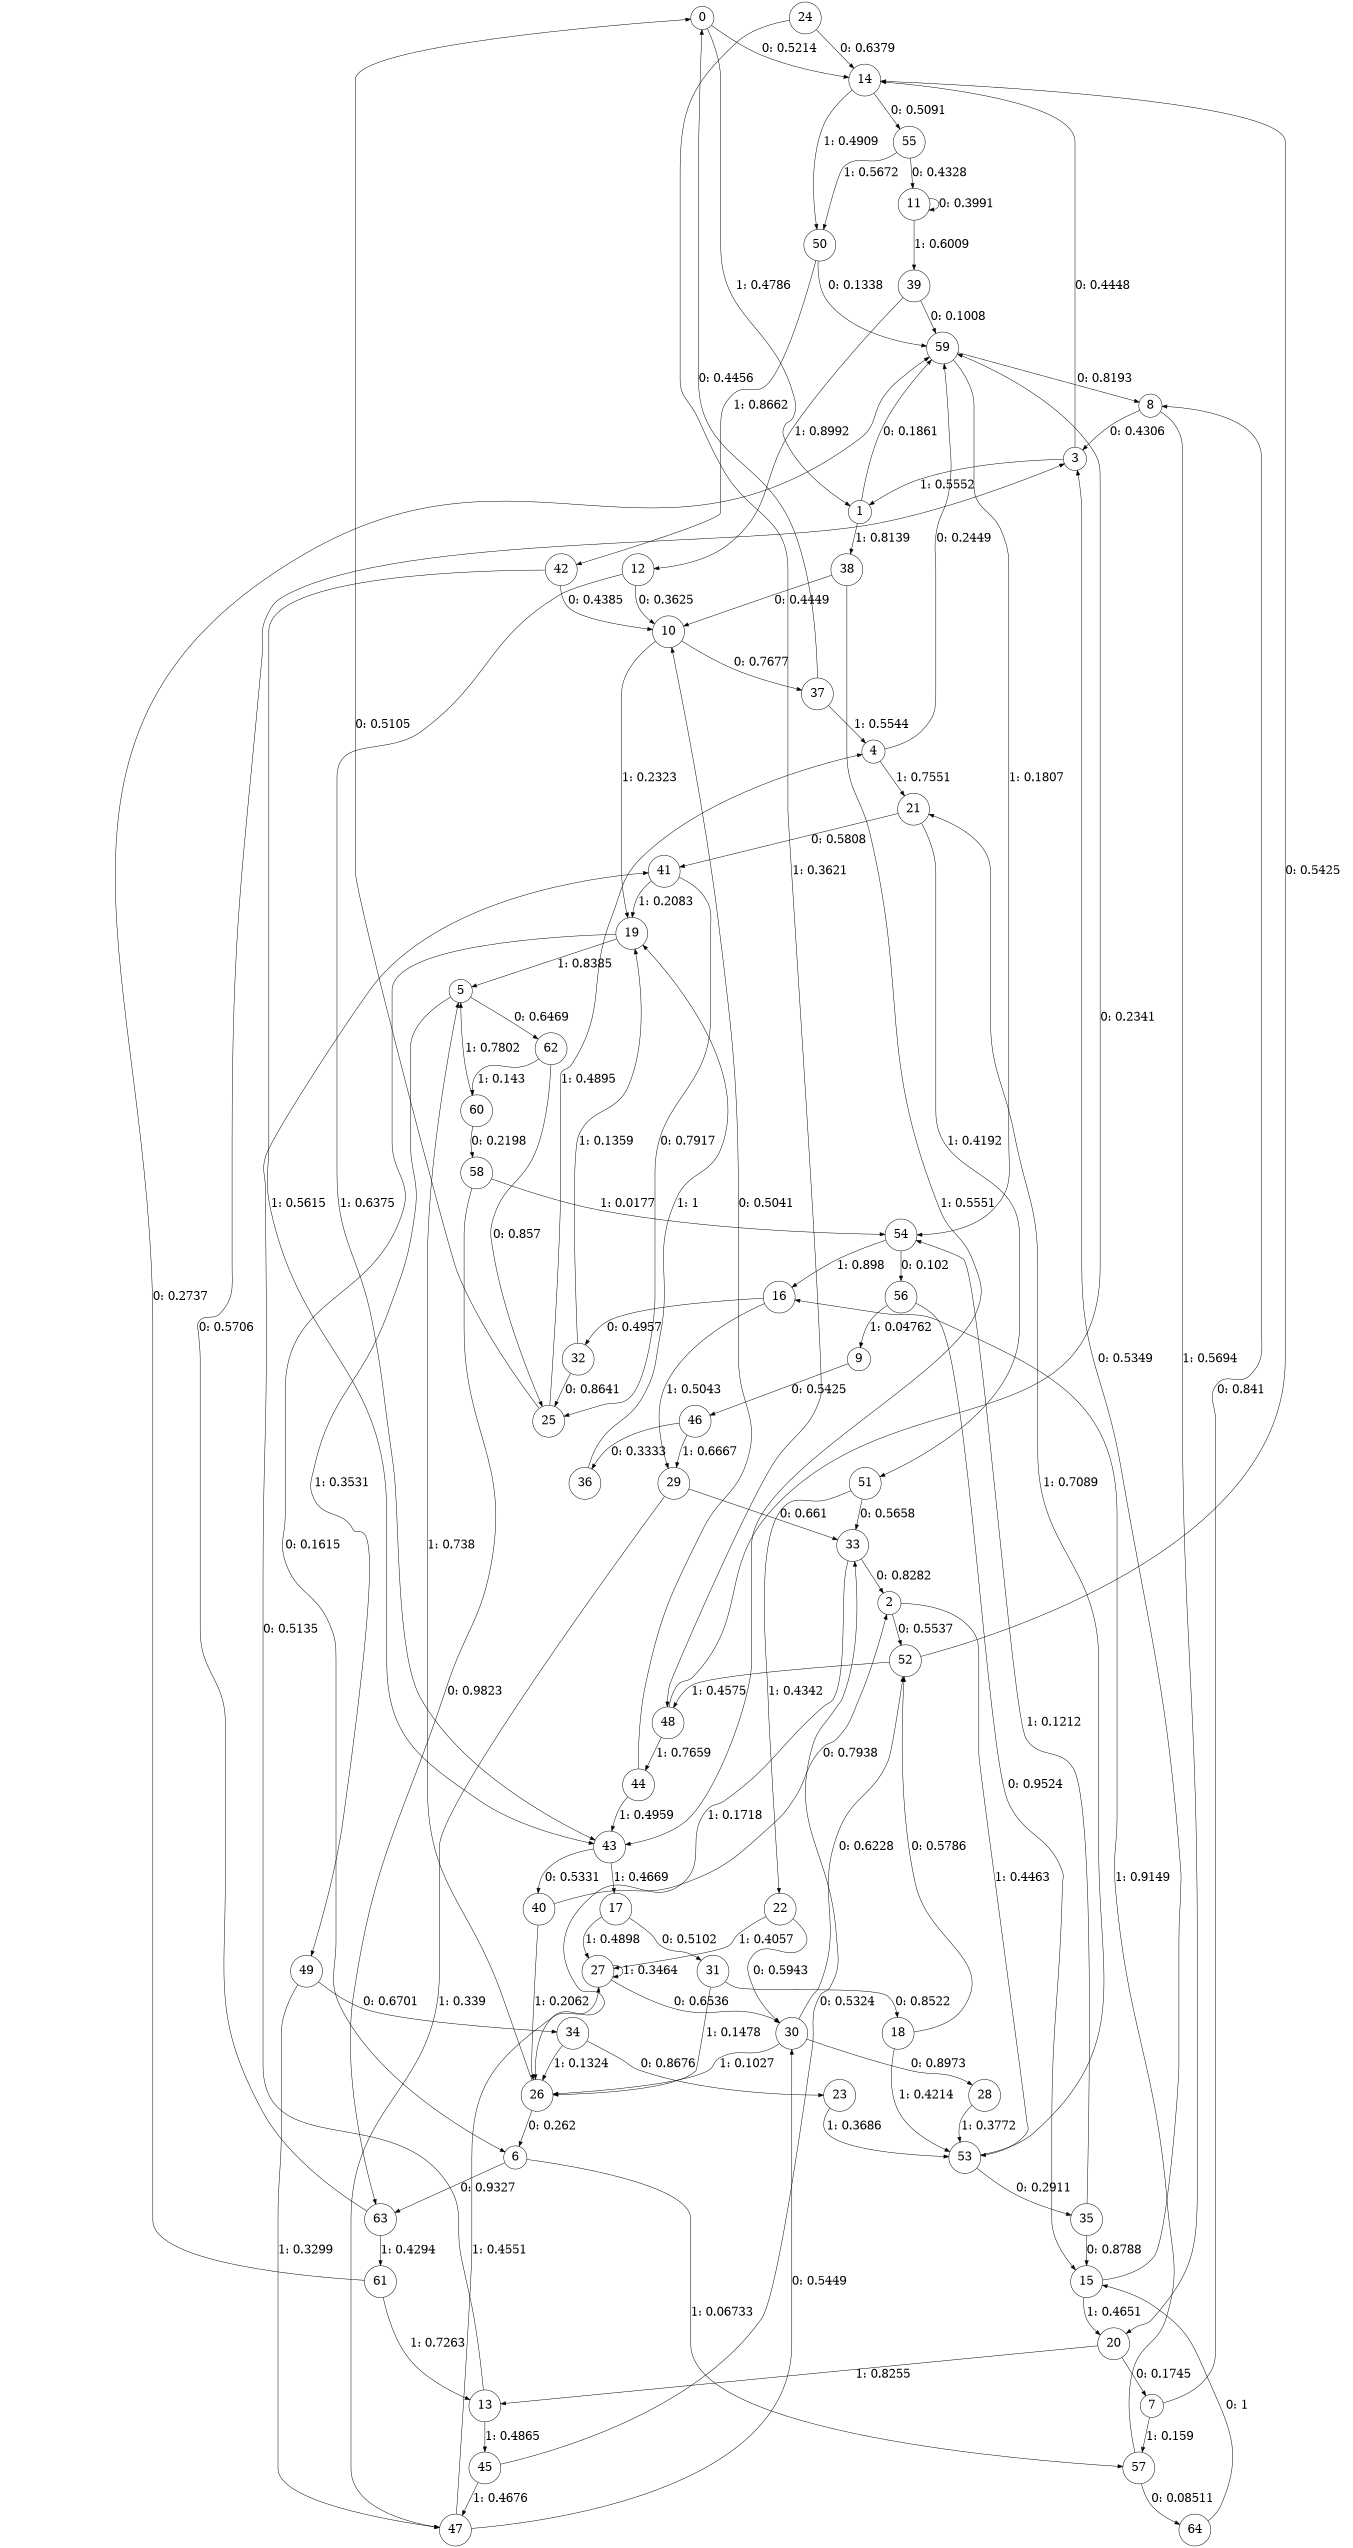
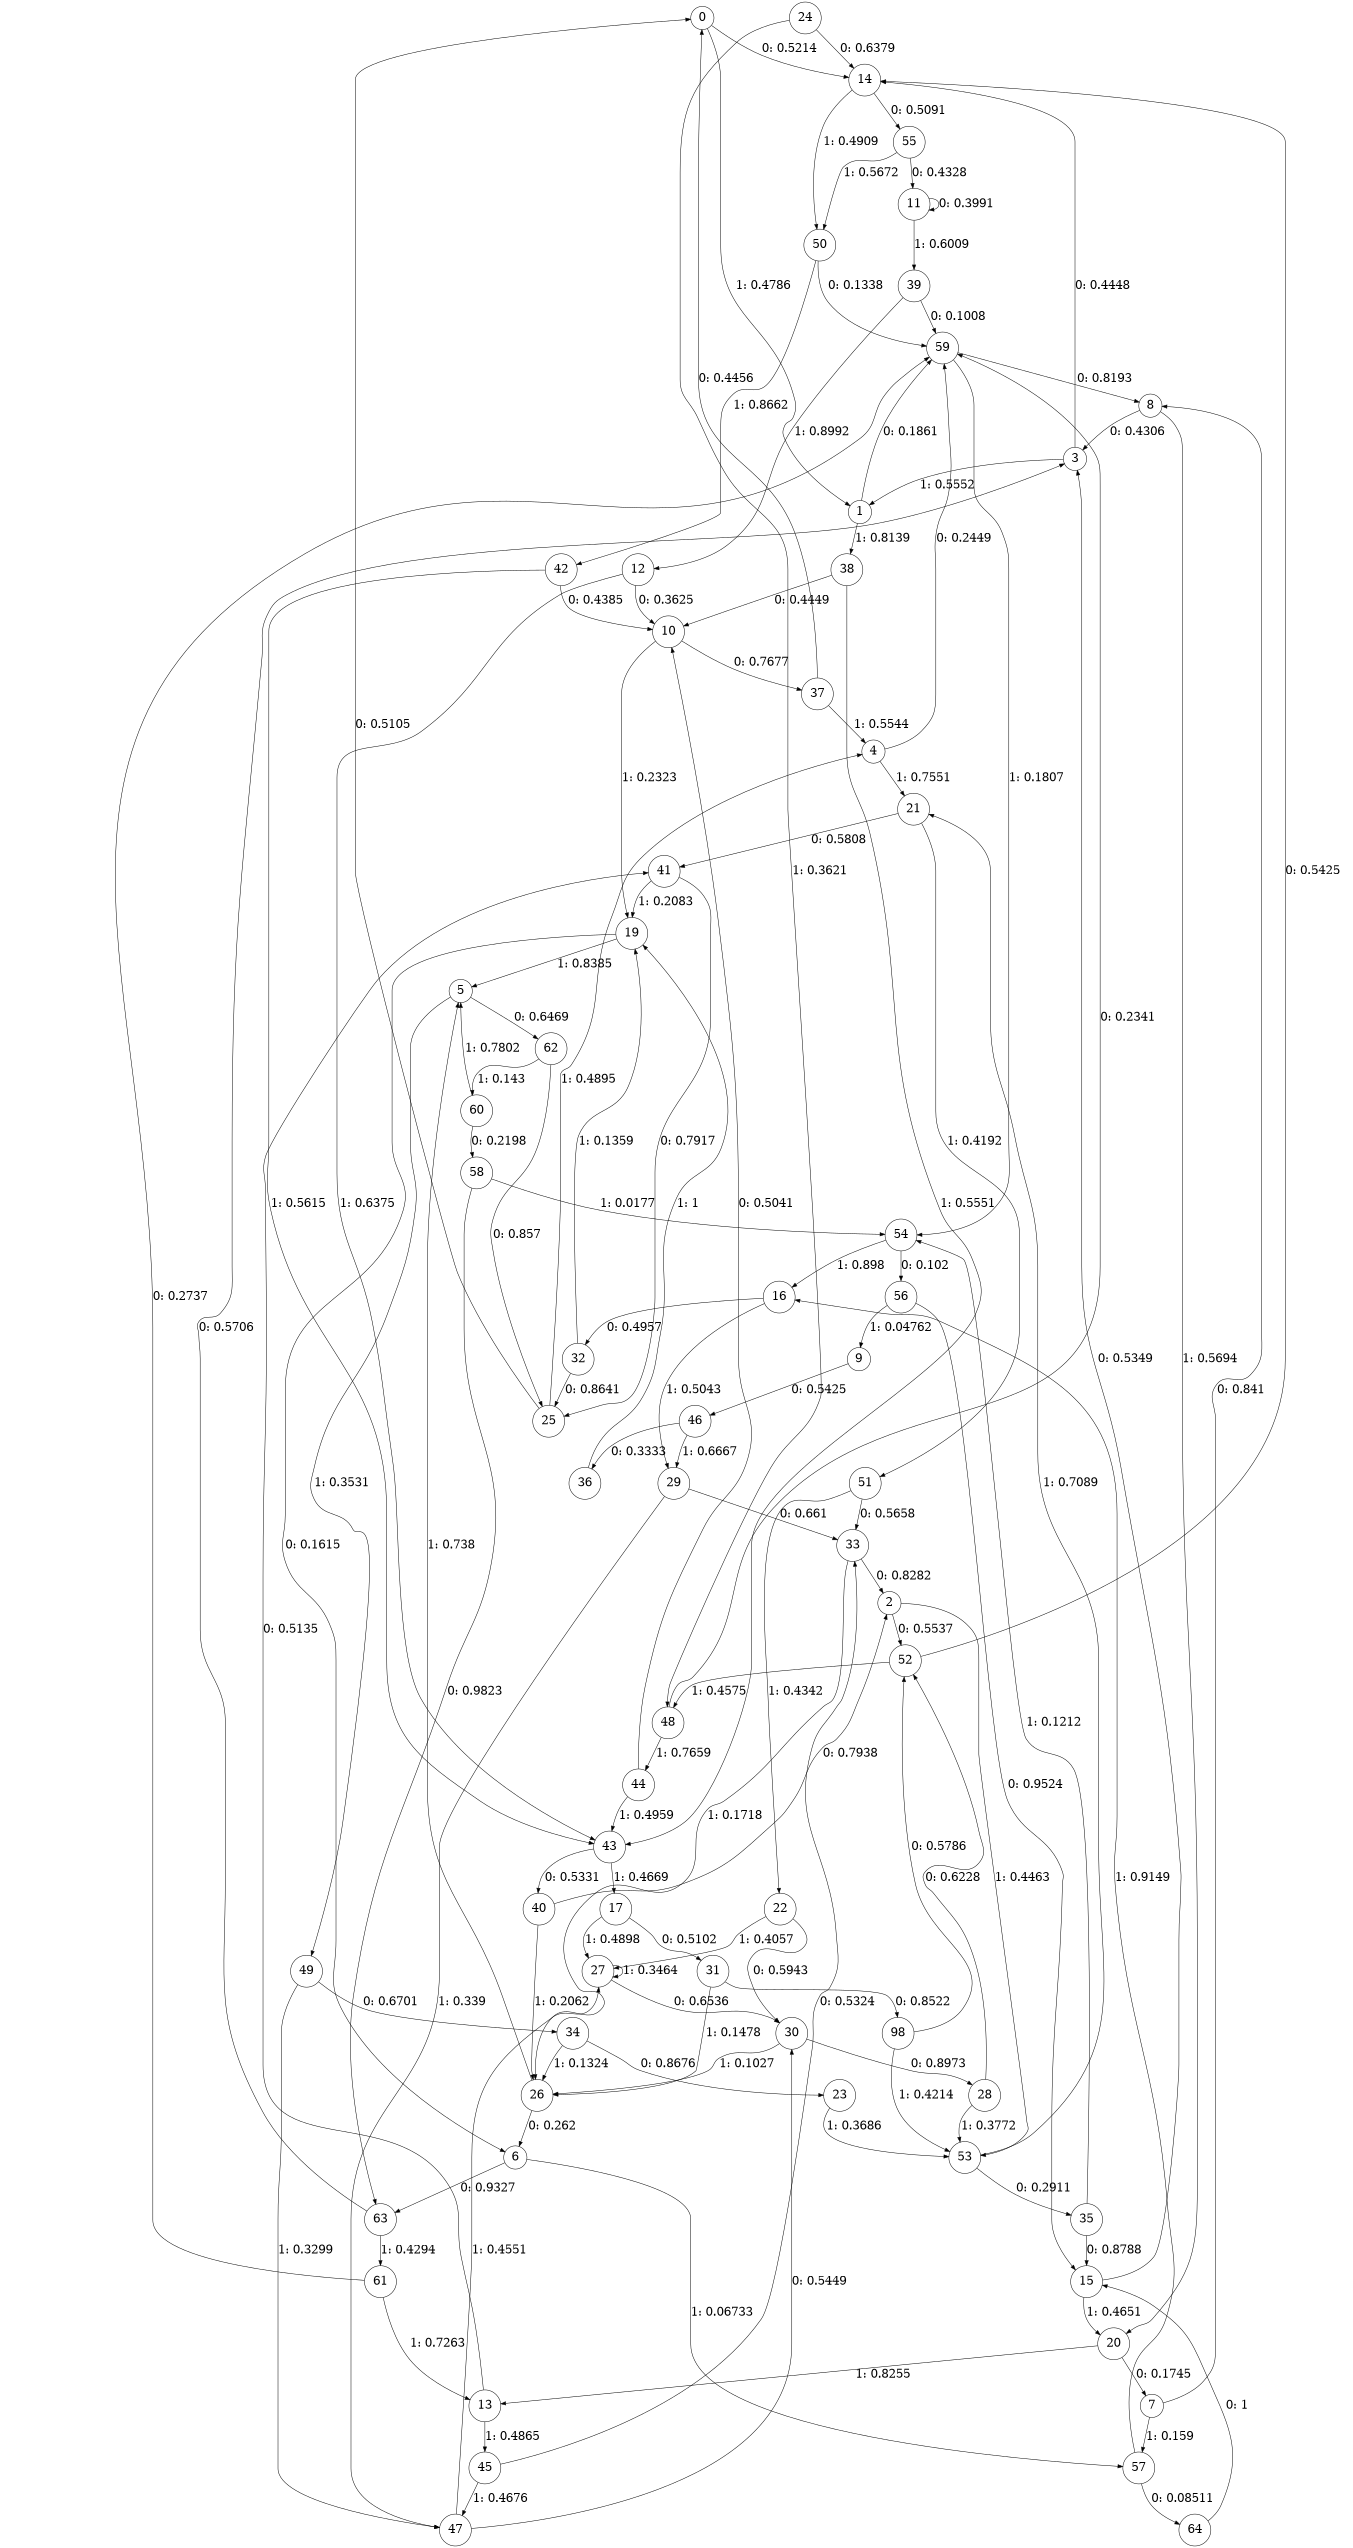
edge "30" -> "52": now "28" -> "52"
node "18": label "18" -> "98"
